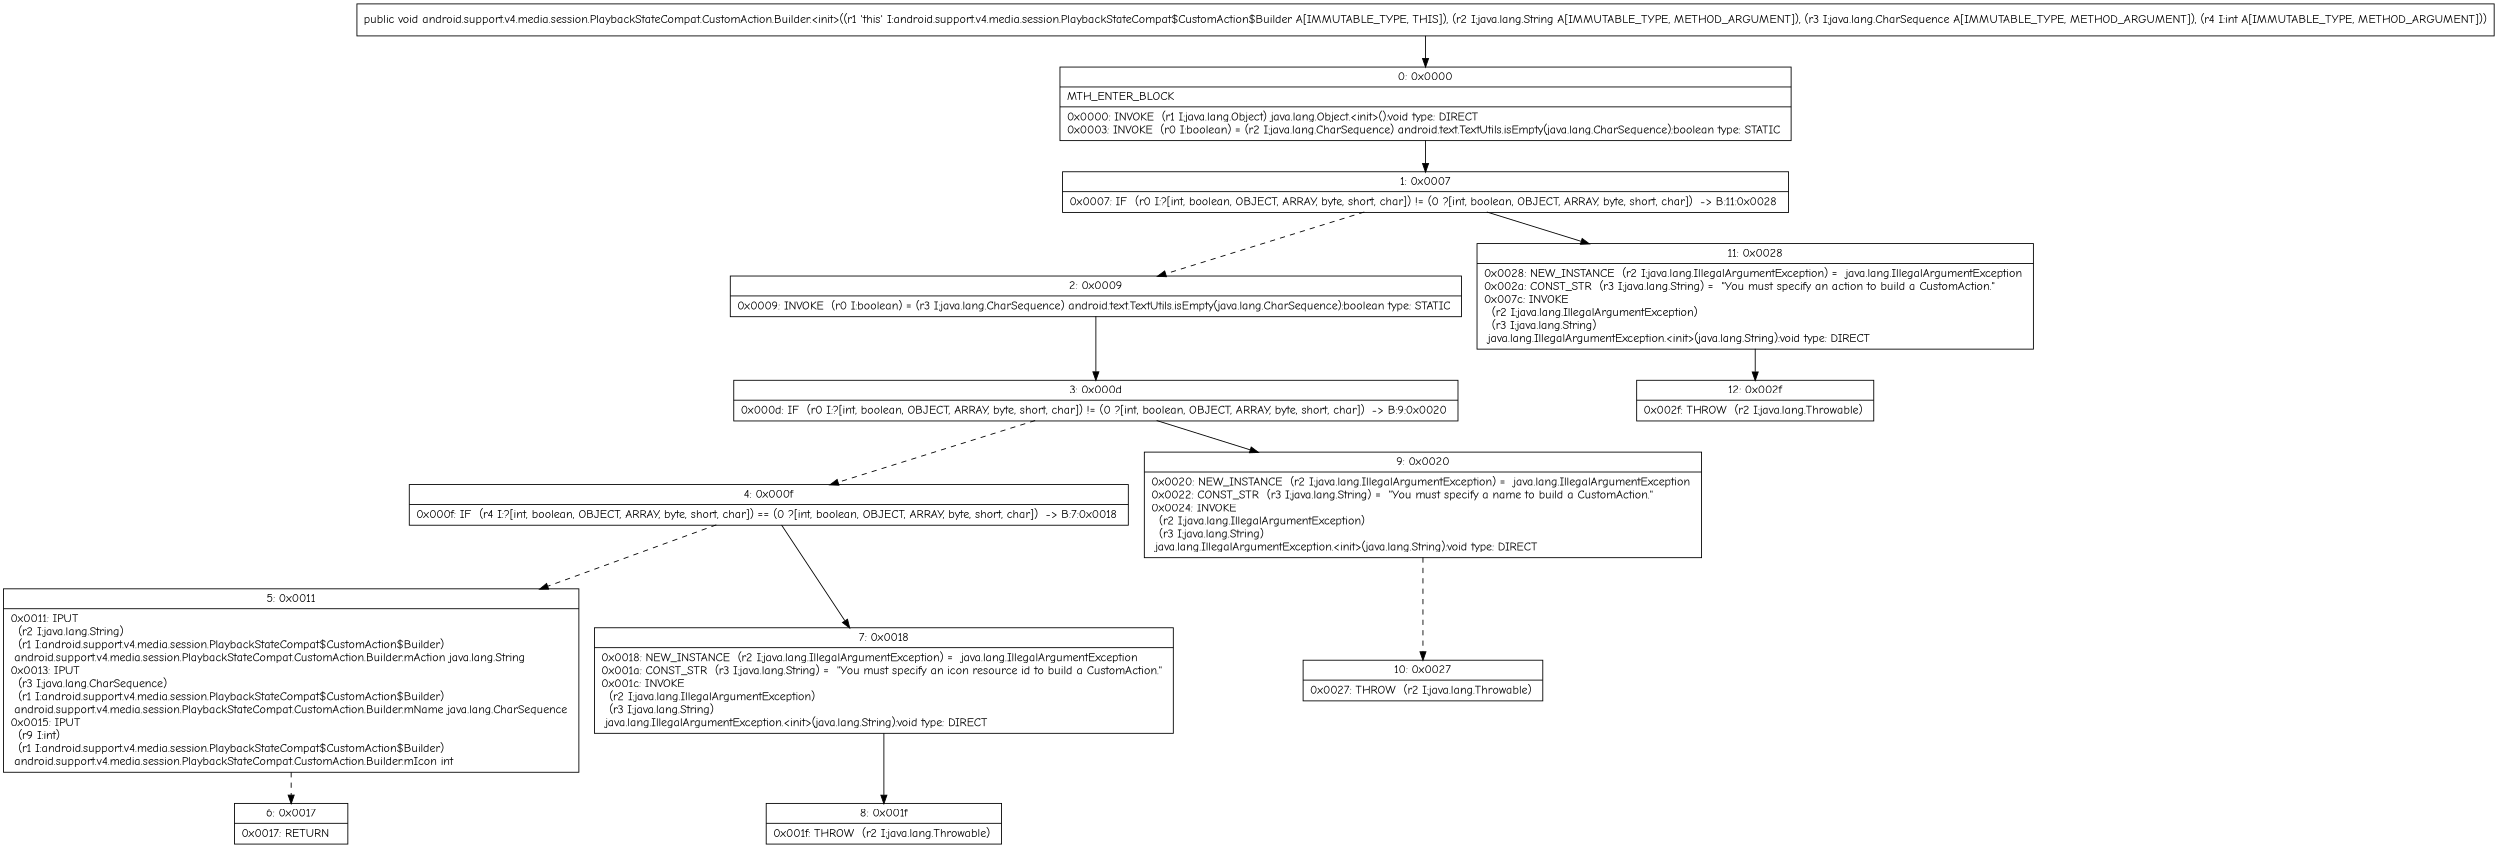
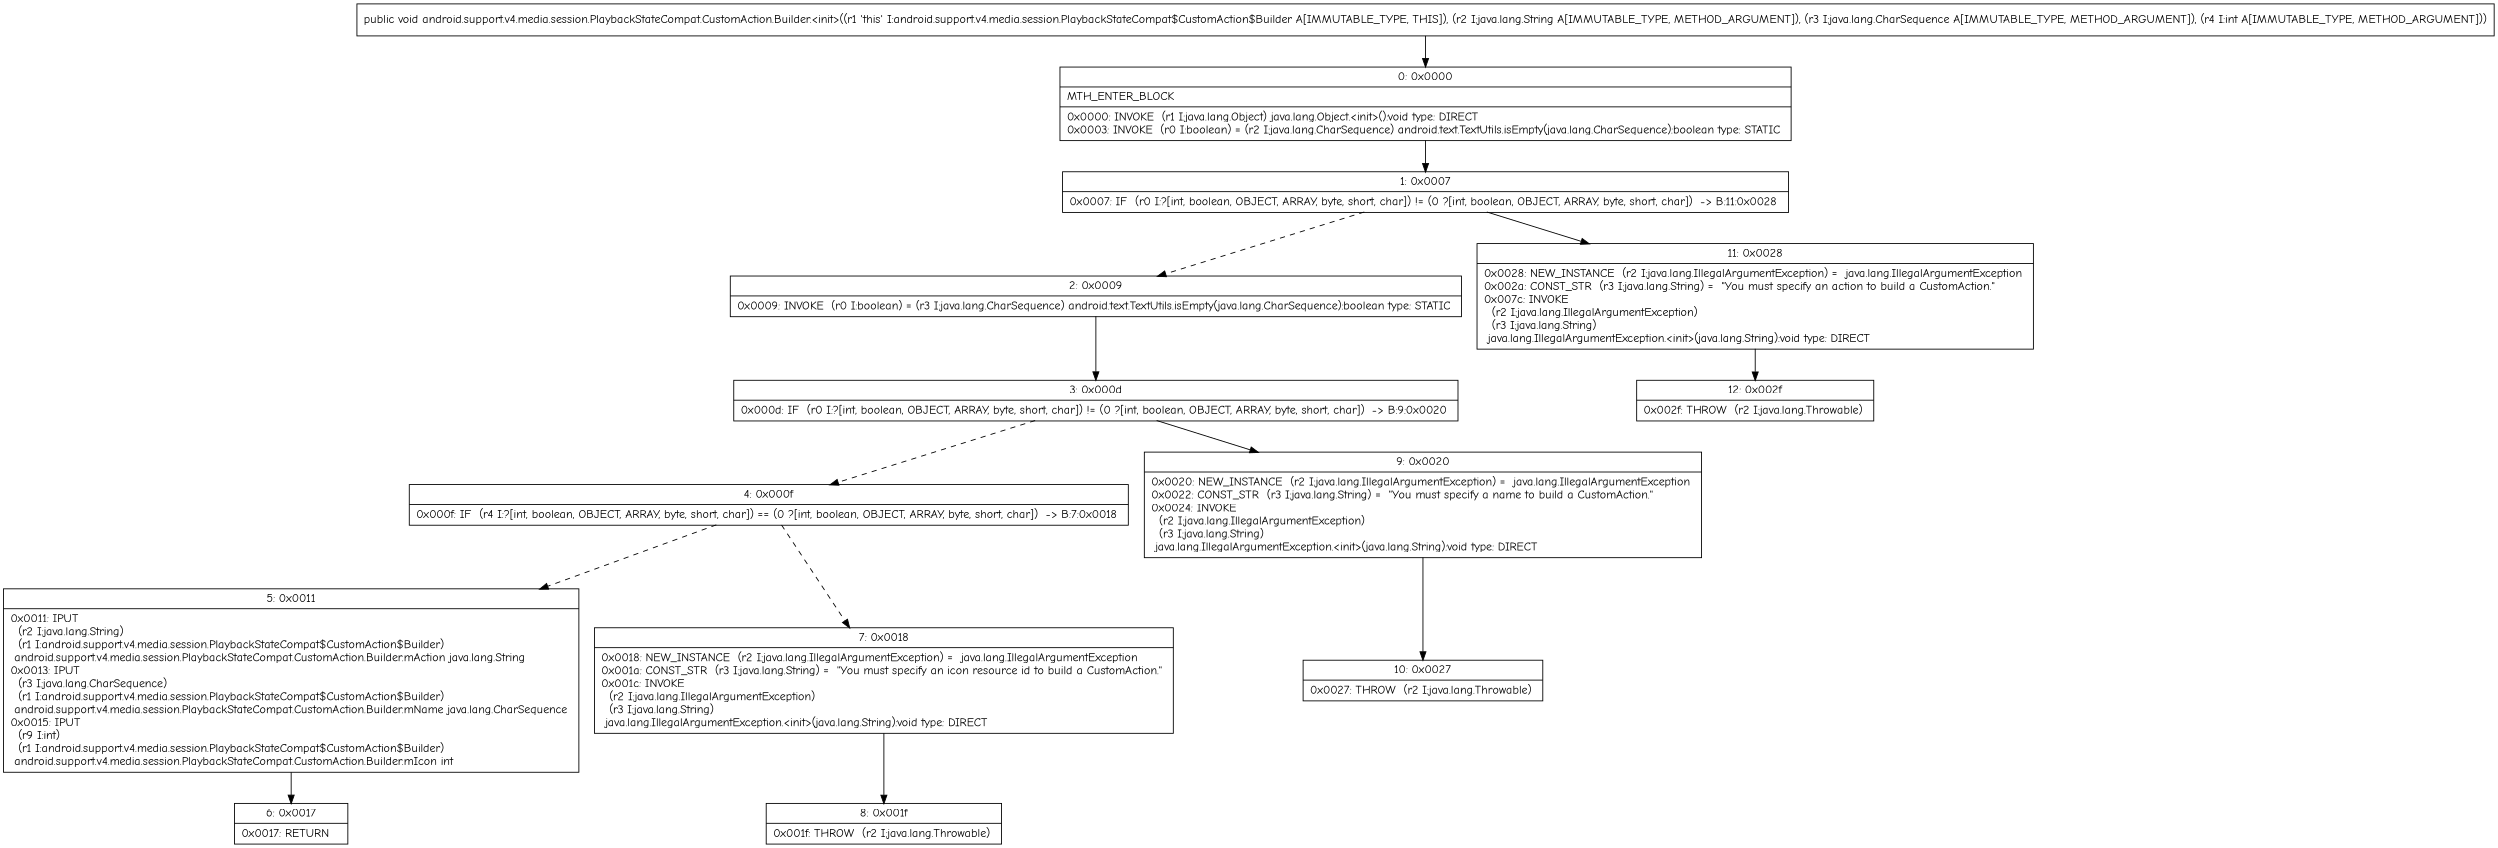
edge "4: 0x000f" -> "7: 0x0018": style solid -> dashed
edge "9: 0x0020" -> "10: 0x0027": style dashed -> solid
edge "5: 0x0011" -> "6: 0x0017": style dashed -> solid
